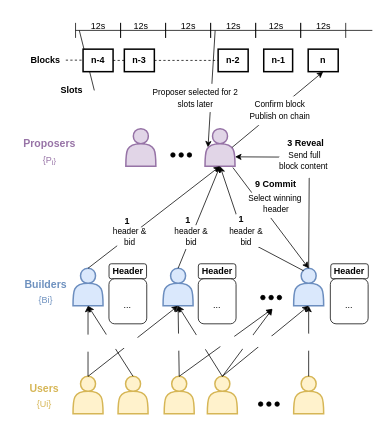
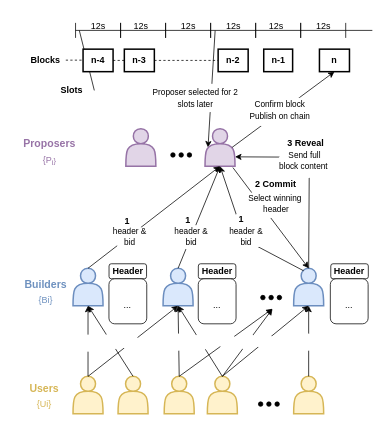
node "n": moved (323, 60) -> (334, 60)
node "9 Commit": label "9 Commit" -> "2 Commit"
